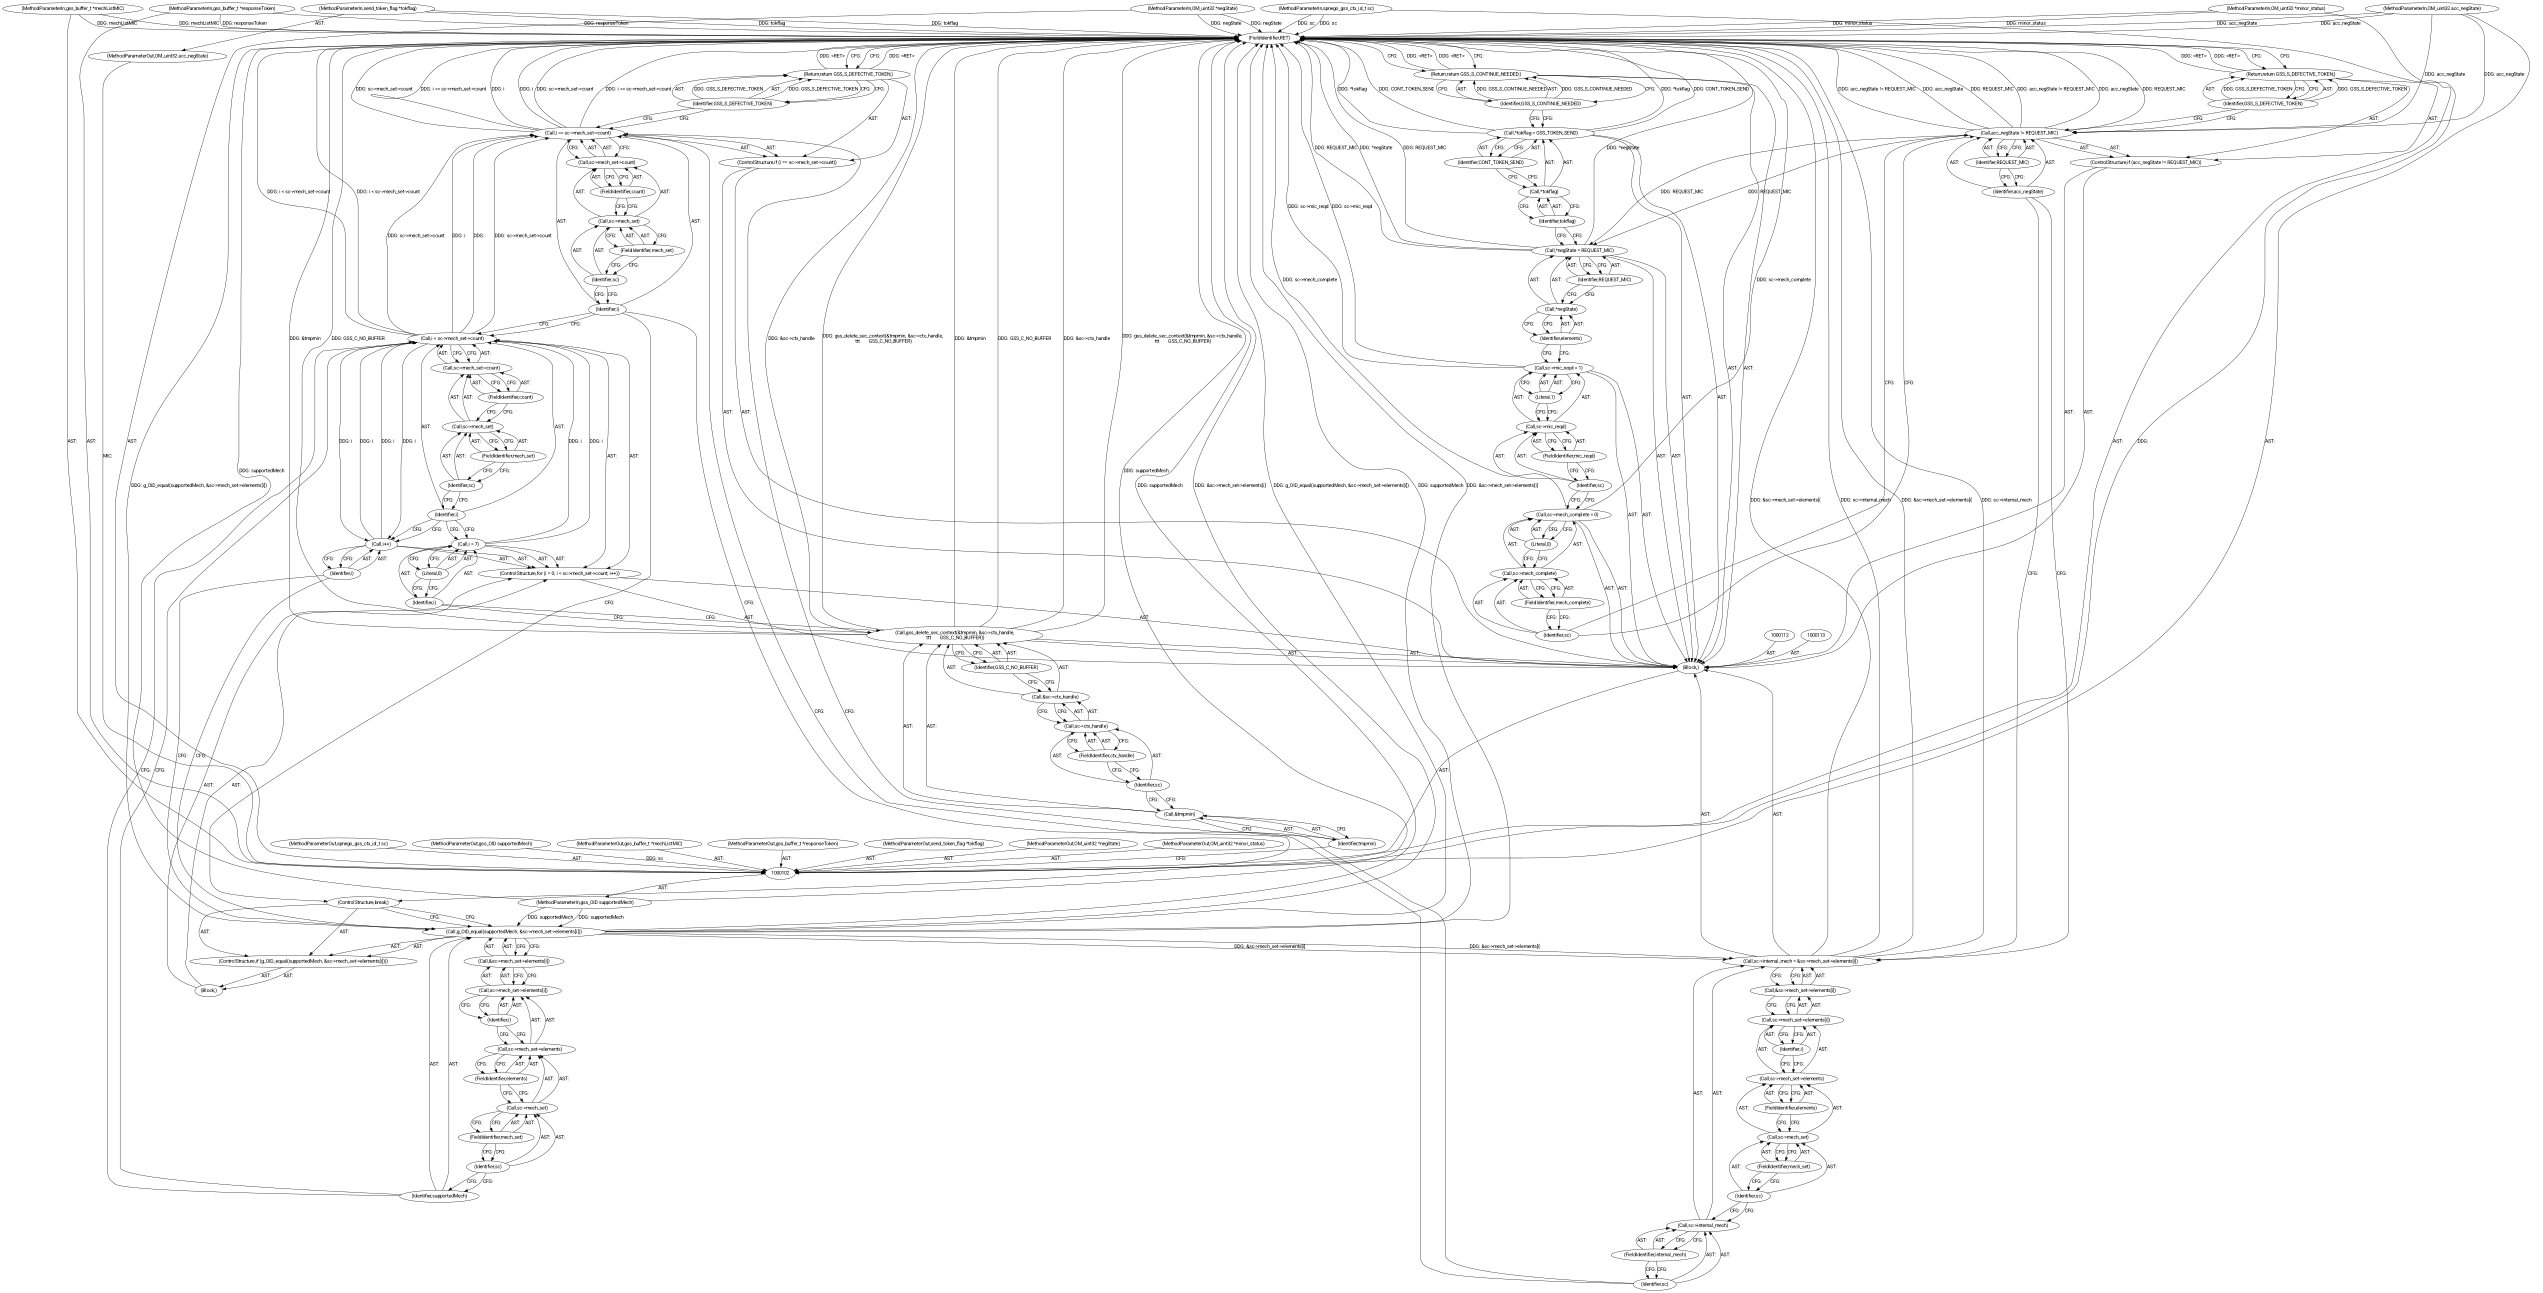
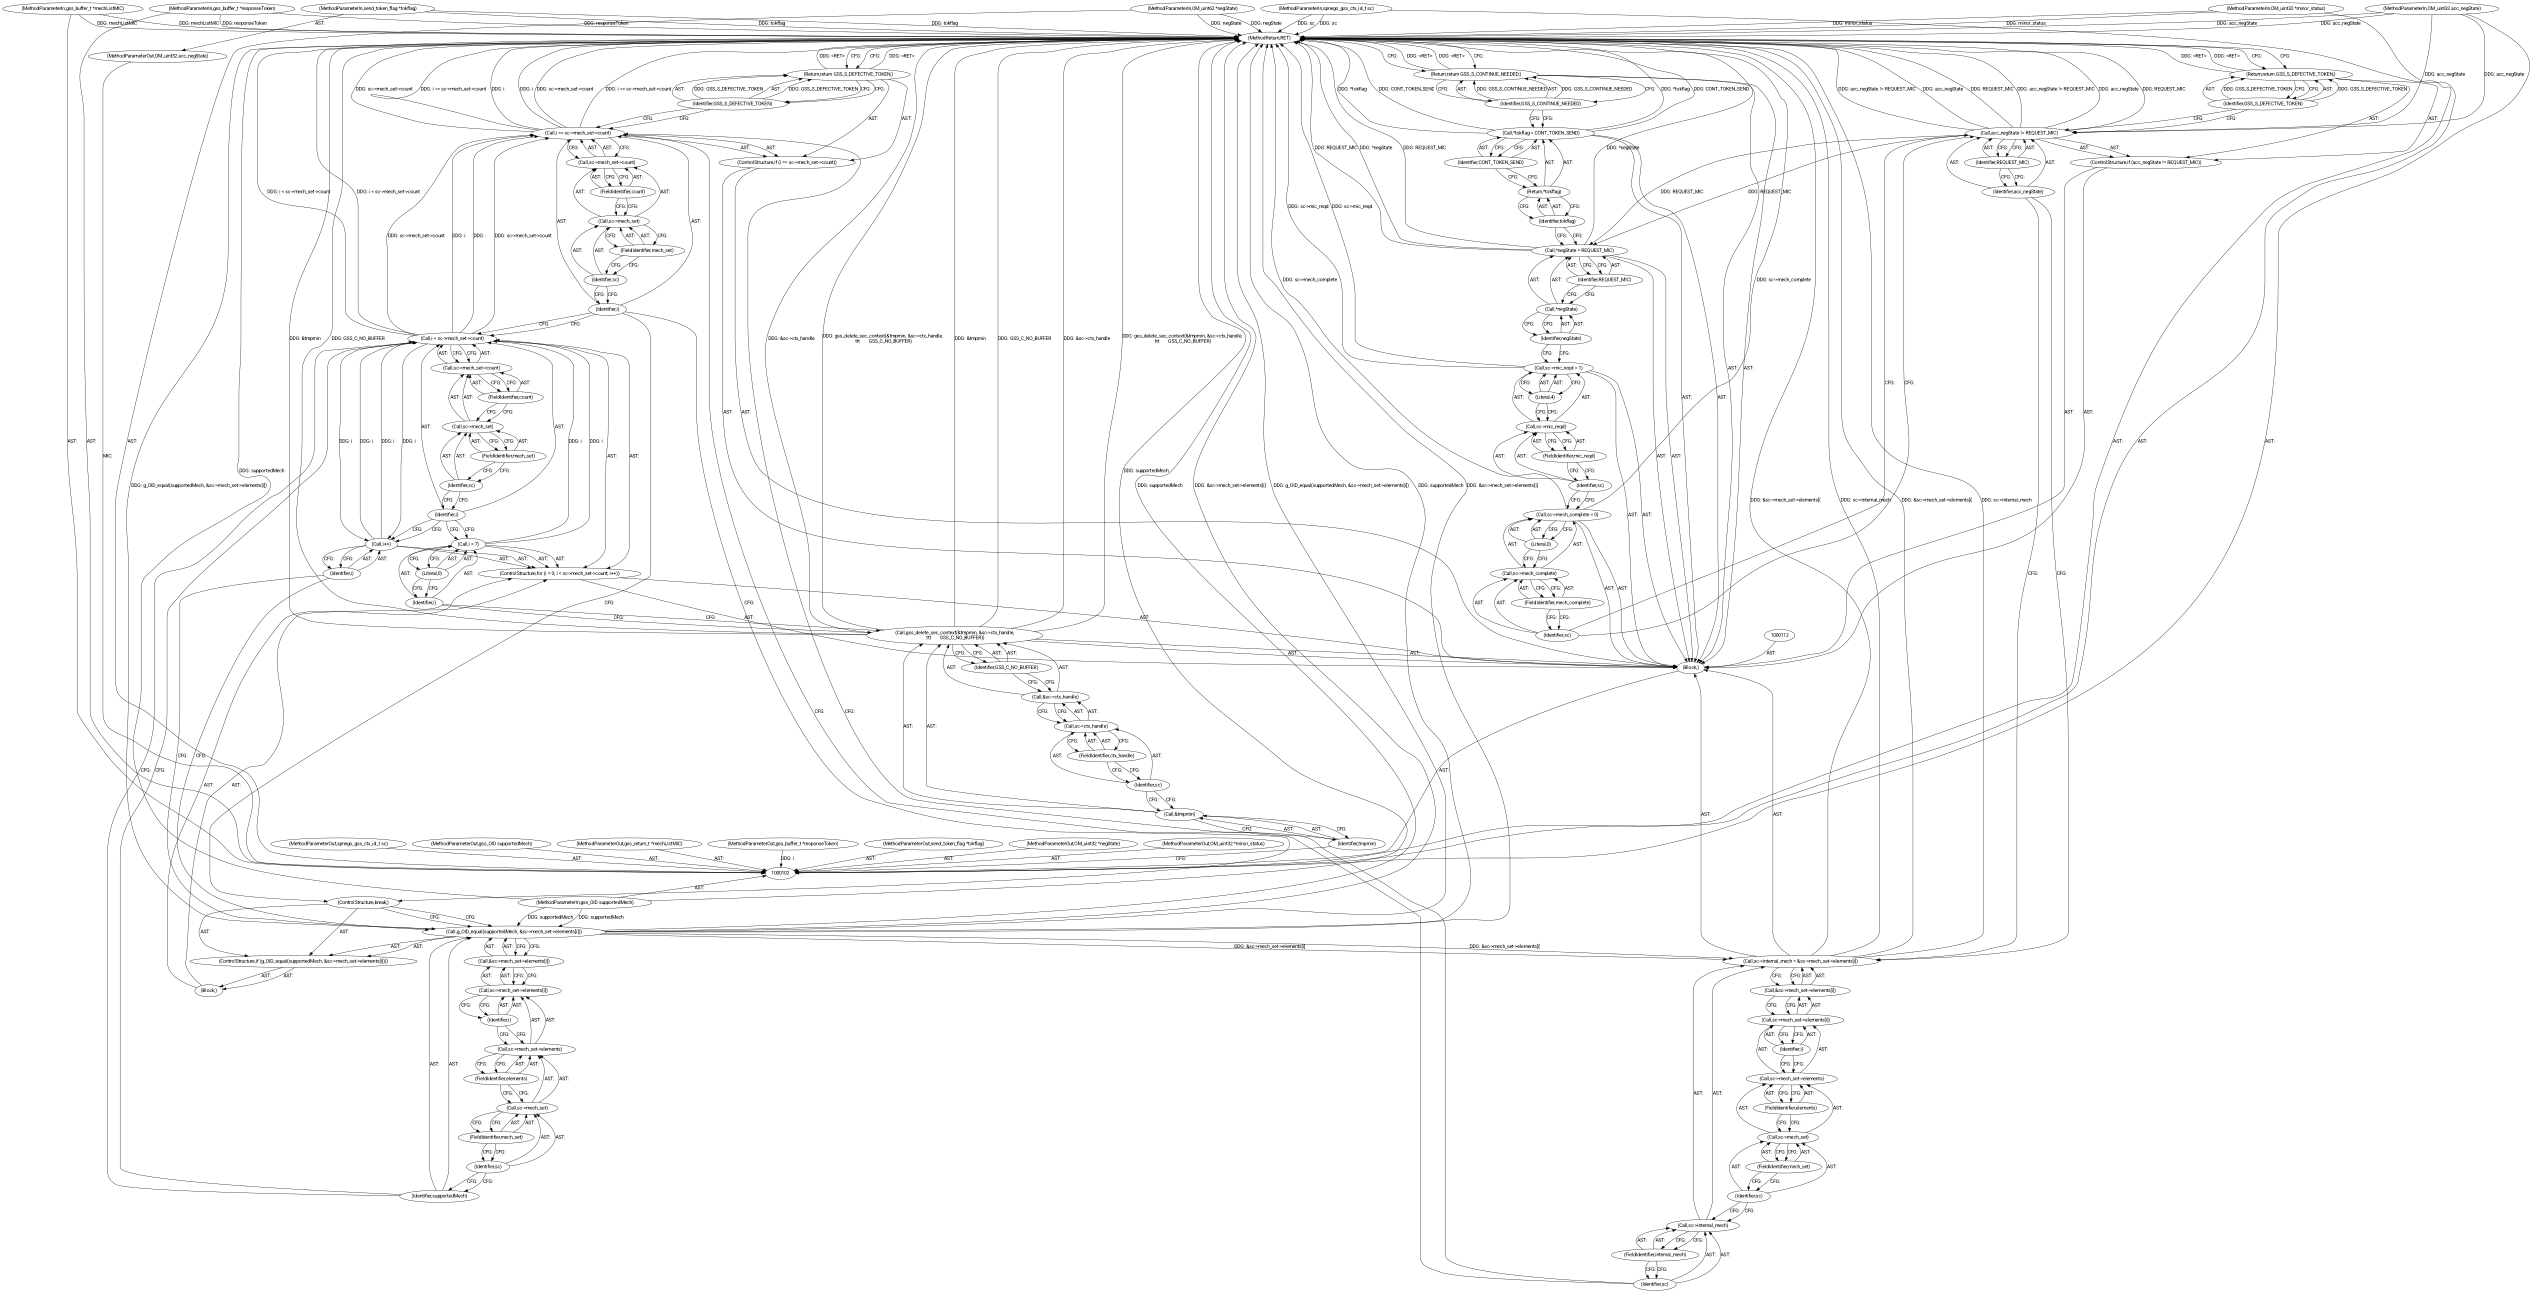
node "(MethodParameterIn,OM_uint32 *negState)": label "(MethodParameterIn,OM_uint32 *negState)" -> "(MethodParameterIn,OM_uint62 *negState)"
node "(FieldIdentifier,RET)": label "(FieldIdentifier,RET)" -> "(MethodReturn,RET)"
node "(Call,*tokflag = GSS_TOKEN_SEND)": label "(Call,*tokflag = GSS_TOKEN_SEND)" -> "(Call,*tokflag = CONT_TOKEN_SEND)"
node "(Call,*tokflag)": label "(Call,*tokflag)" -> "(Return,*tokflag)"
node "(Identifier,elements)": label "(Identifier,elements)" -> "(Identifier,negState)"
node "(Literal,1)": label "(Literal,1)" -> "(Literal,4)"
edge "(MethodParameterIn,OM_uint32 *minor_status)" -> "1000102": label "DDG: " -> "AST: "
node "1000113": removed
node "(MethodParameterOut,gss_buffer_t *mechListMIC)": label "(MethodParameterOut,gss_buffer_t *mechListMIC)" -> "(MethodParameterOut,gss_return_t *mechListMIC)"
edge "(MethodParameterOut,gss_OID supportedMech)" -> "1000102": label "DDG: sc" -> "AST: "
edge "(MethodParameterOut,gss_buffer_t *responseToken)" -> "1000102": label "AST: " -> "DDG: i"
edge "1000102" -> "(MethodParameterIn,gss_OID supportedMech)": reversed
